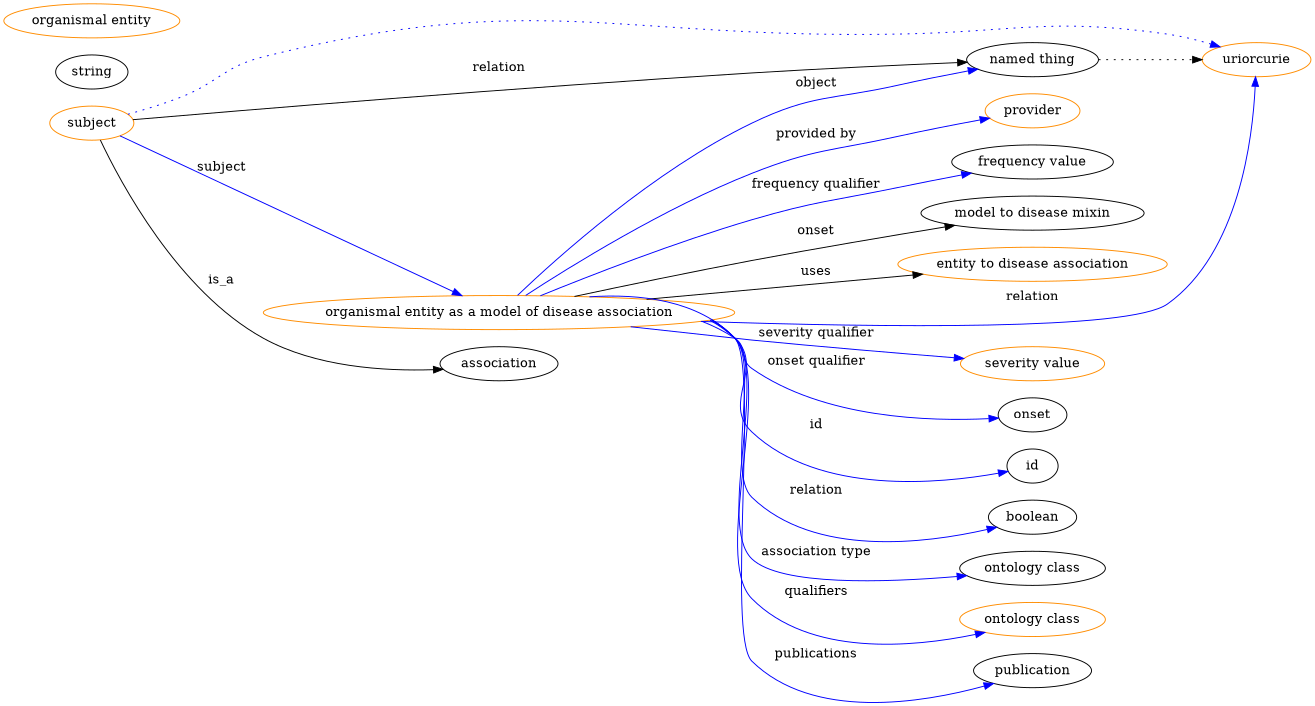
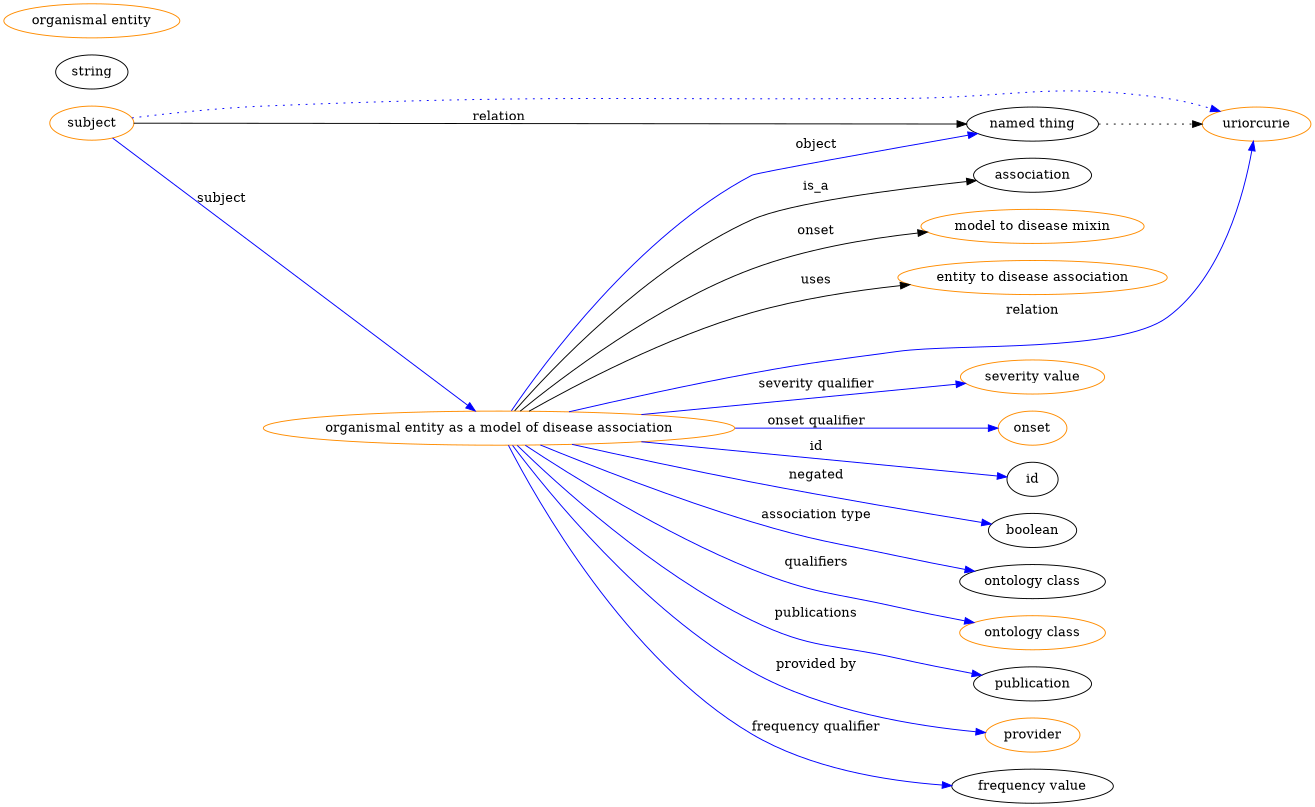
node "model to disease mixin": color black -> darkorange
edge "subject" -> "association": now "organismal entity as a model of disease association" -> "association"
node "onset": color black -> darkorange
edge "organismal entity as a model of disease association" -> "boolean": label "relation" -> "negated"
